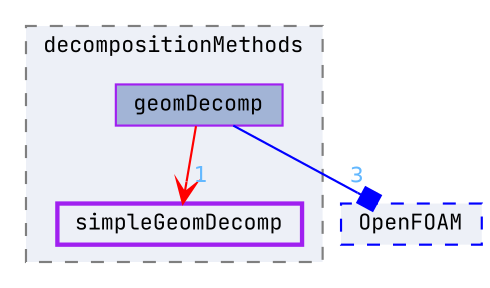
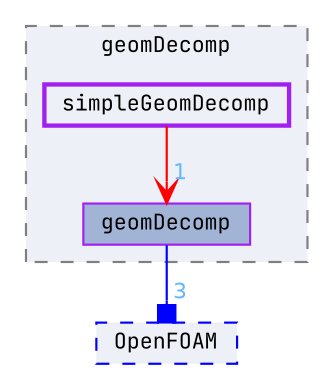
cluster "decompositionMethods": label "decompositionMethods" -> "geomDecomp"
edge "geomDecomp" -> "simpleGeomDecomp": reversed
